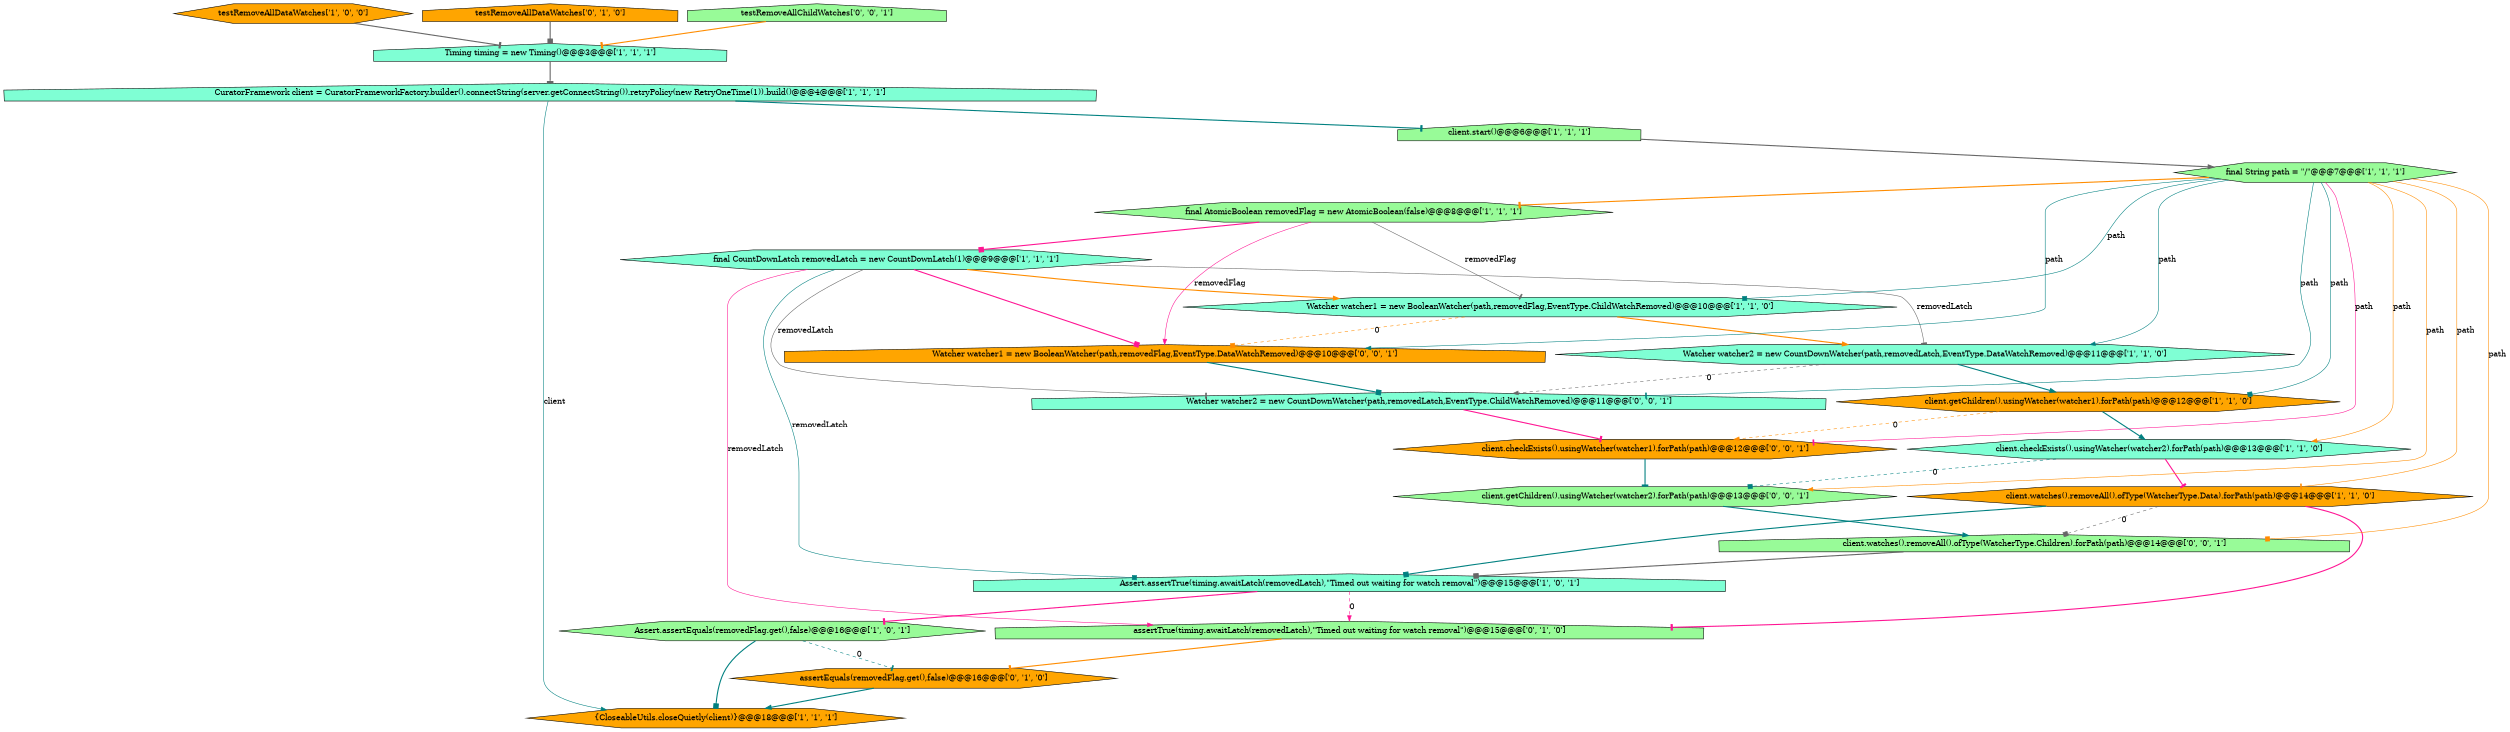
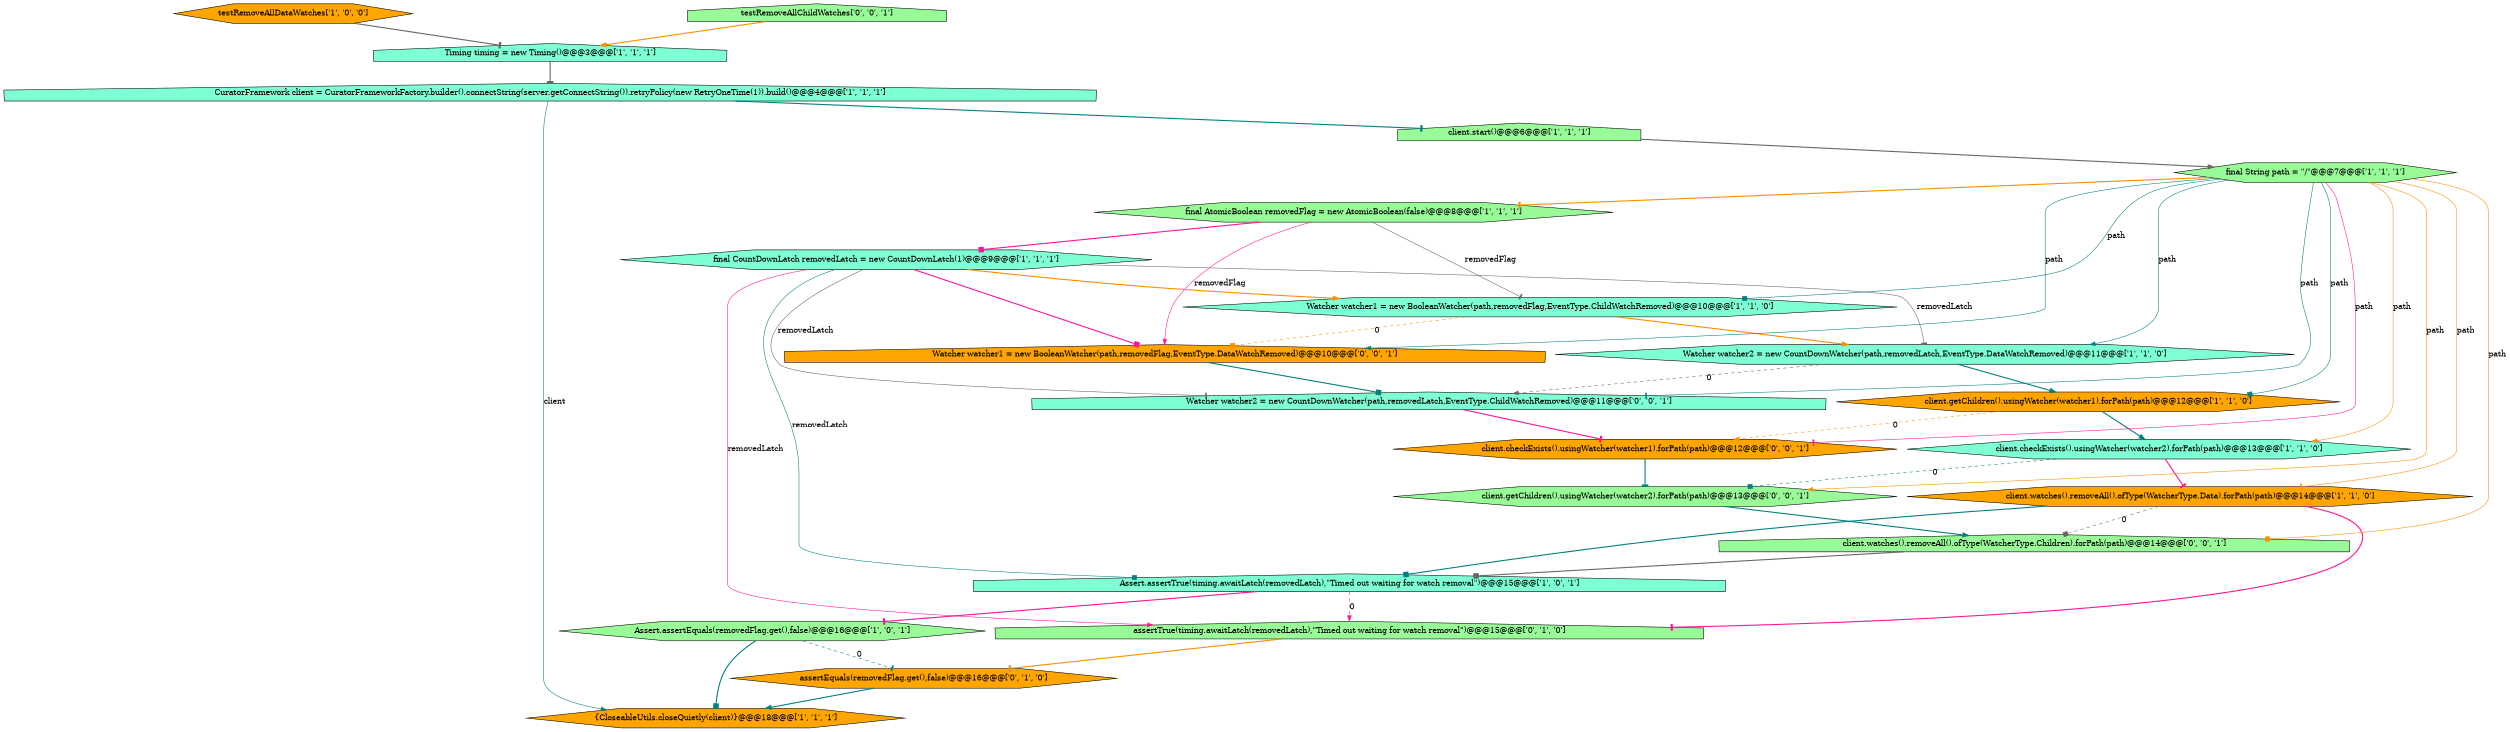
node "testRemoveAllDataWatches['0', '1', '0']": removed
edge "testRemoveAllChildWatches['0', '0', '1']" -> "Timing timing = new Timing()@@@3@@@['1', '1', '1']": arrowhead tee -> normal
